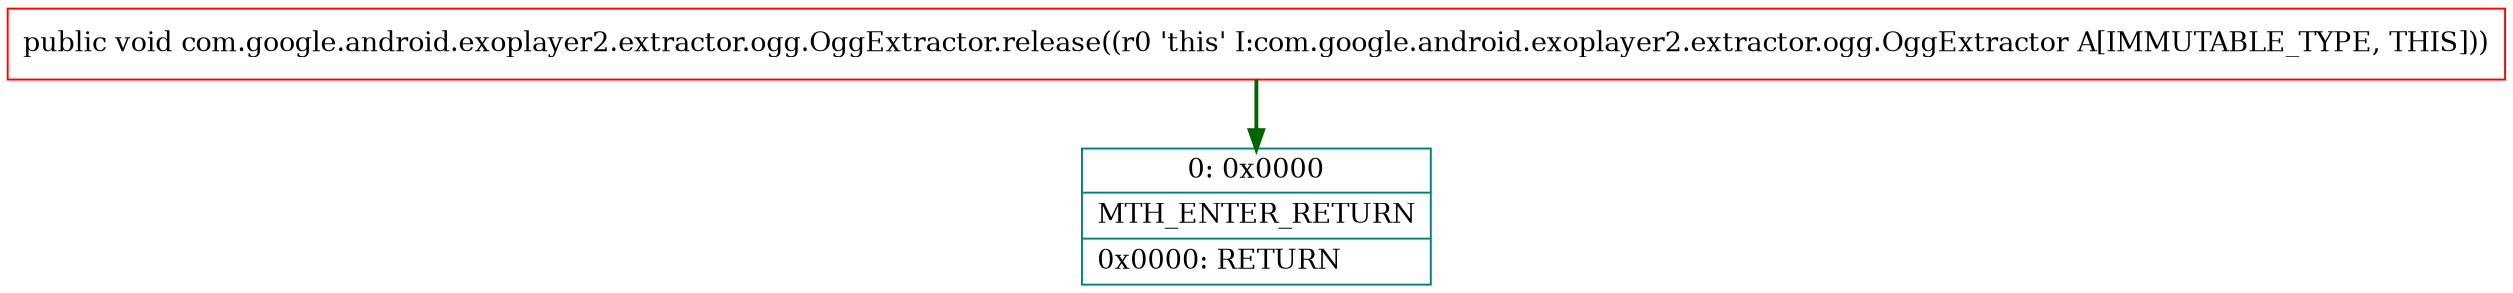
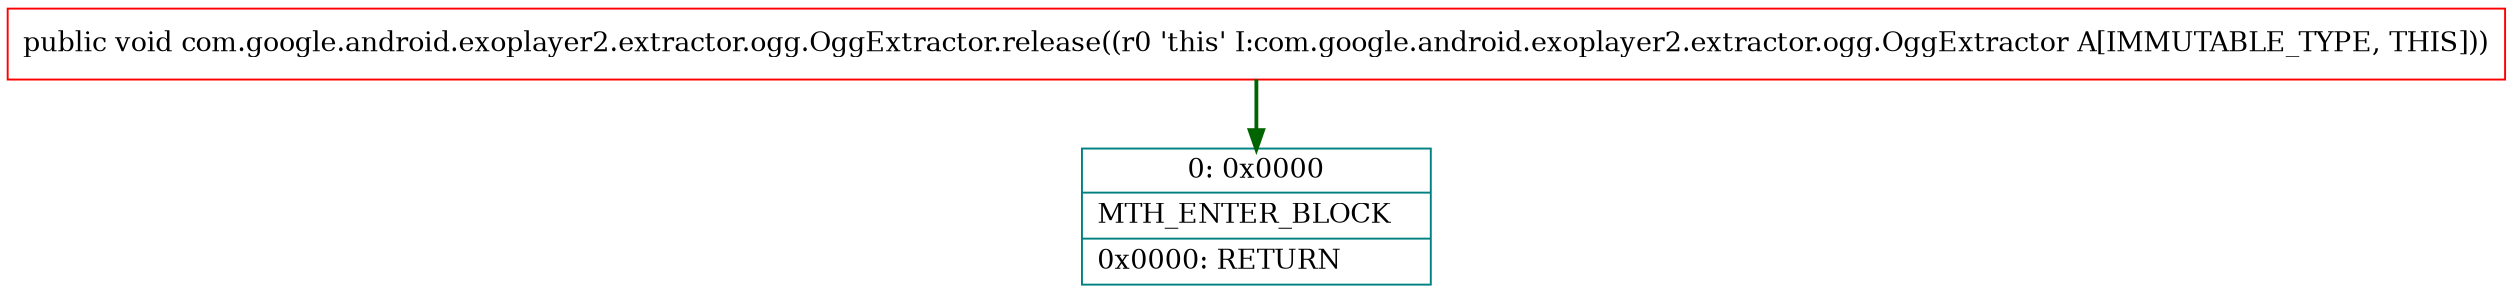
node "0: 0x0000": text "MTH_ENTER_RETURN" -> "MTH_ENTER_BLOCK"
